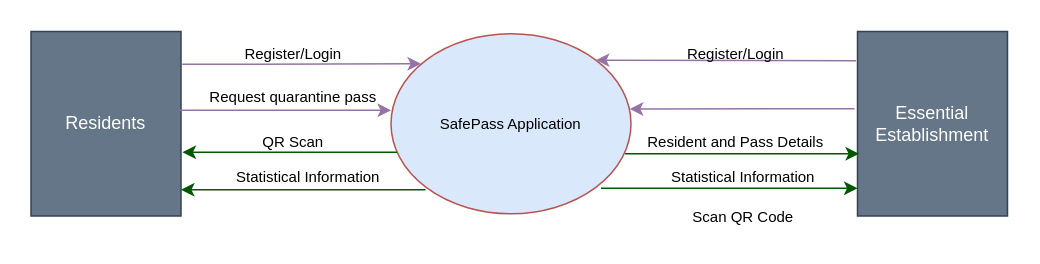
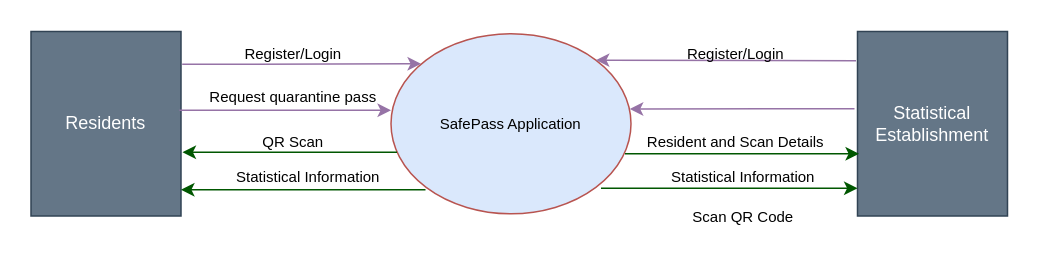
node "Essential Establishment": label "Essential Establishment" -> "Statistical Establishment"
node "Resident and Pass Details": label "Resident and Pass Details" -> "Resident and Scan Details"
